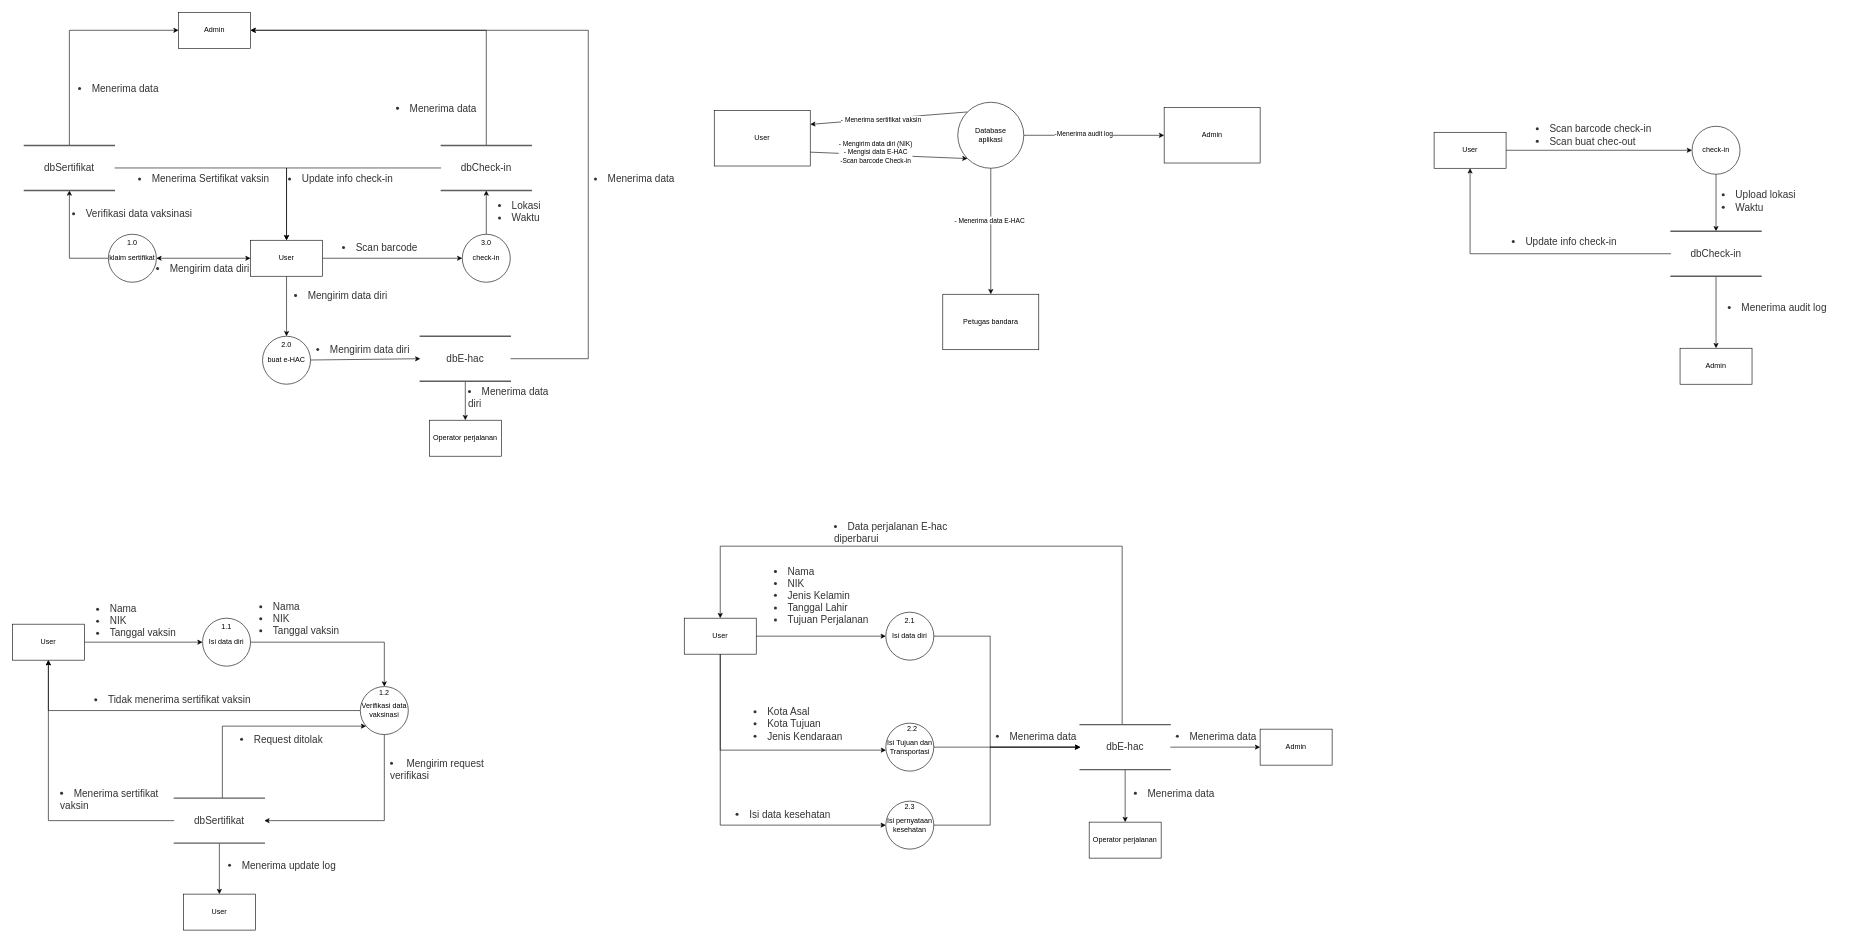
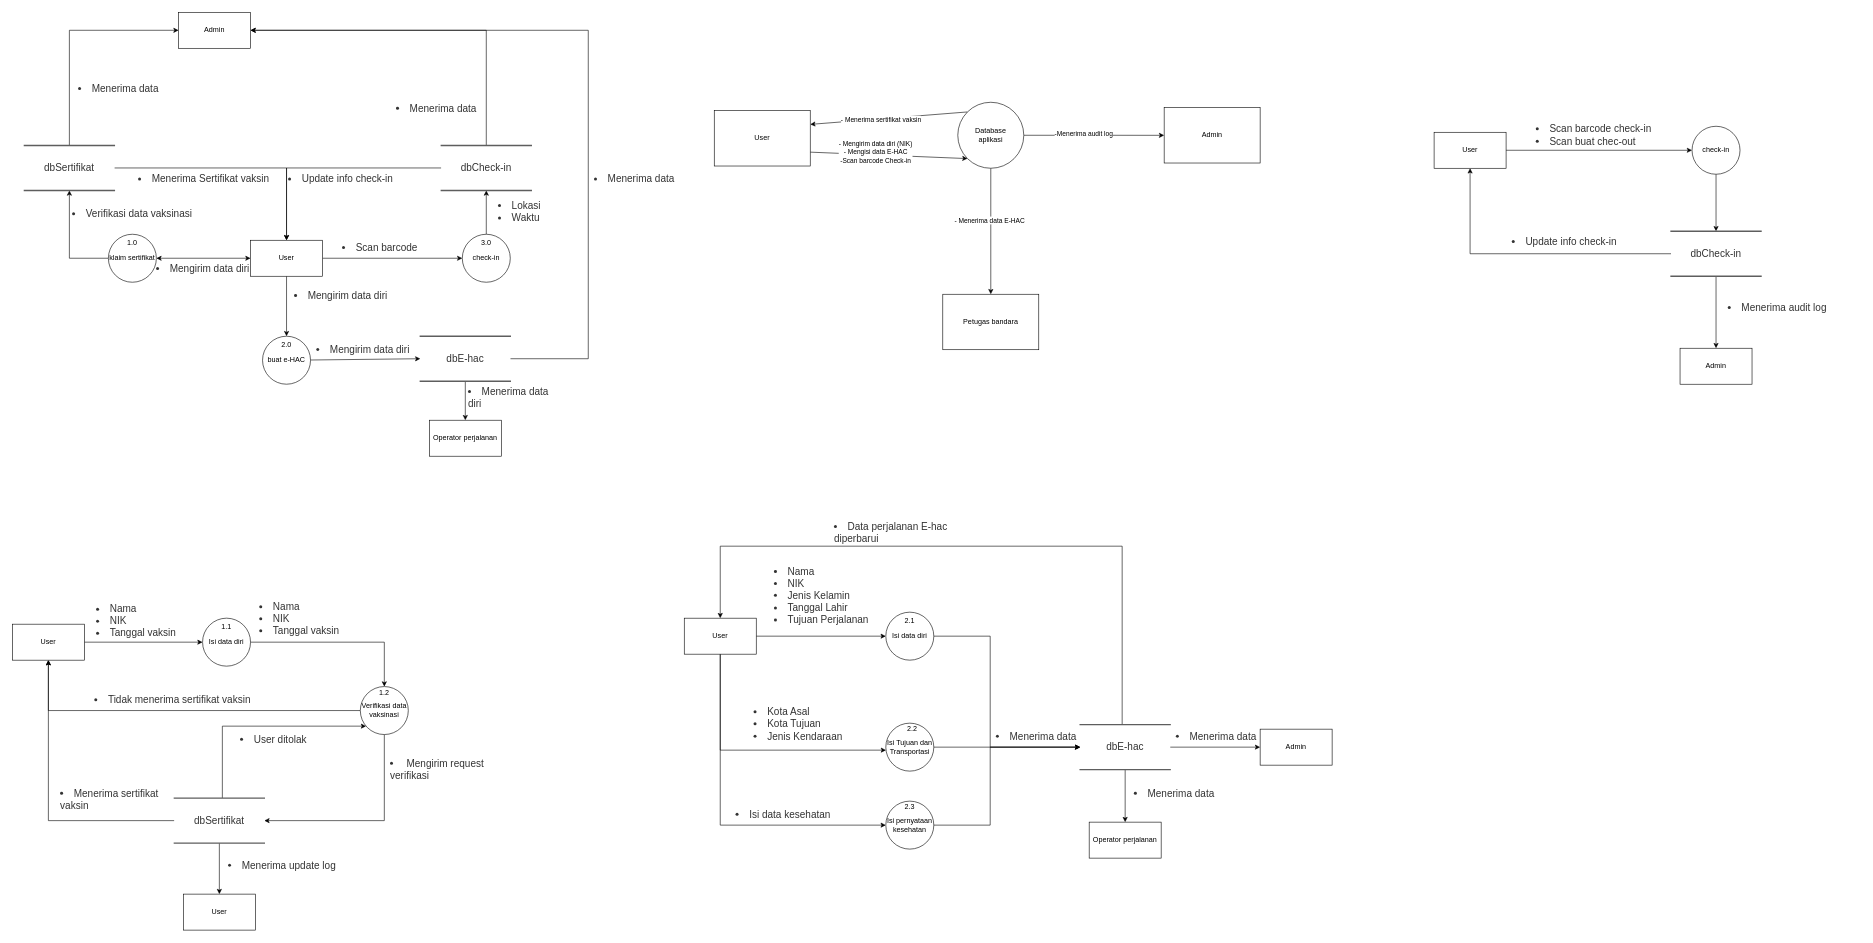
node "Upload lokasi Waktu": removed
node "Request ditolak": label "Request ditolak" -> "User ditolak"
